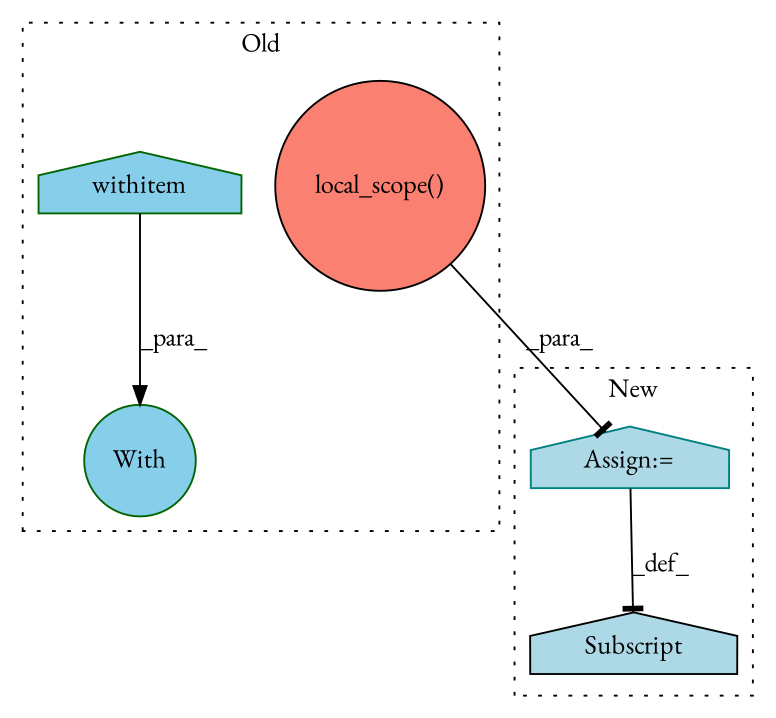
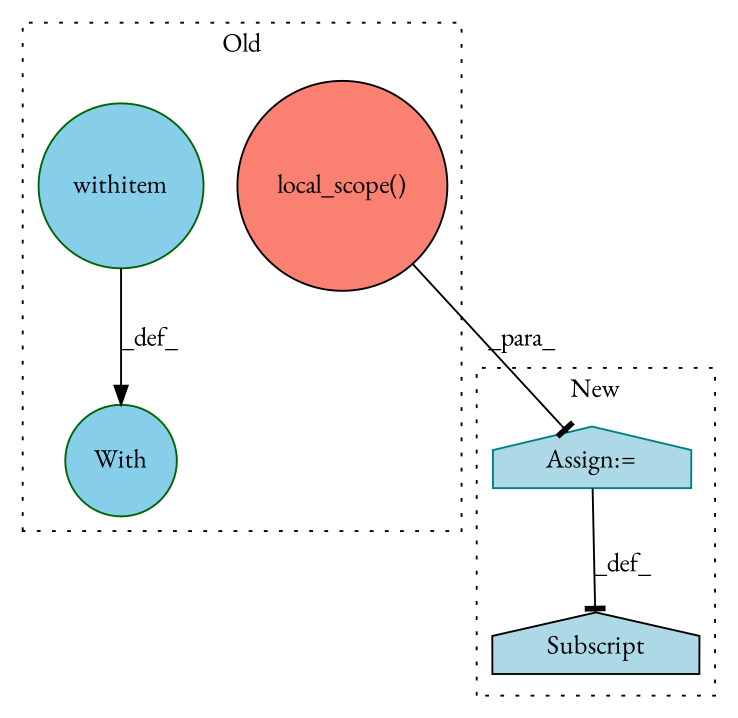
node "withitem": shape house -> circle
edge "withitem" -> "With": label "_para_" -> "_def_"
